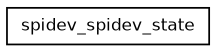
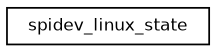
node "spidev_spidev_state": label "spidev_spidev_state" -> "spidev_linux_state"
